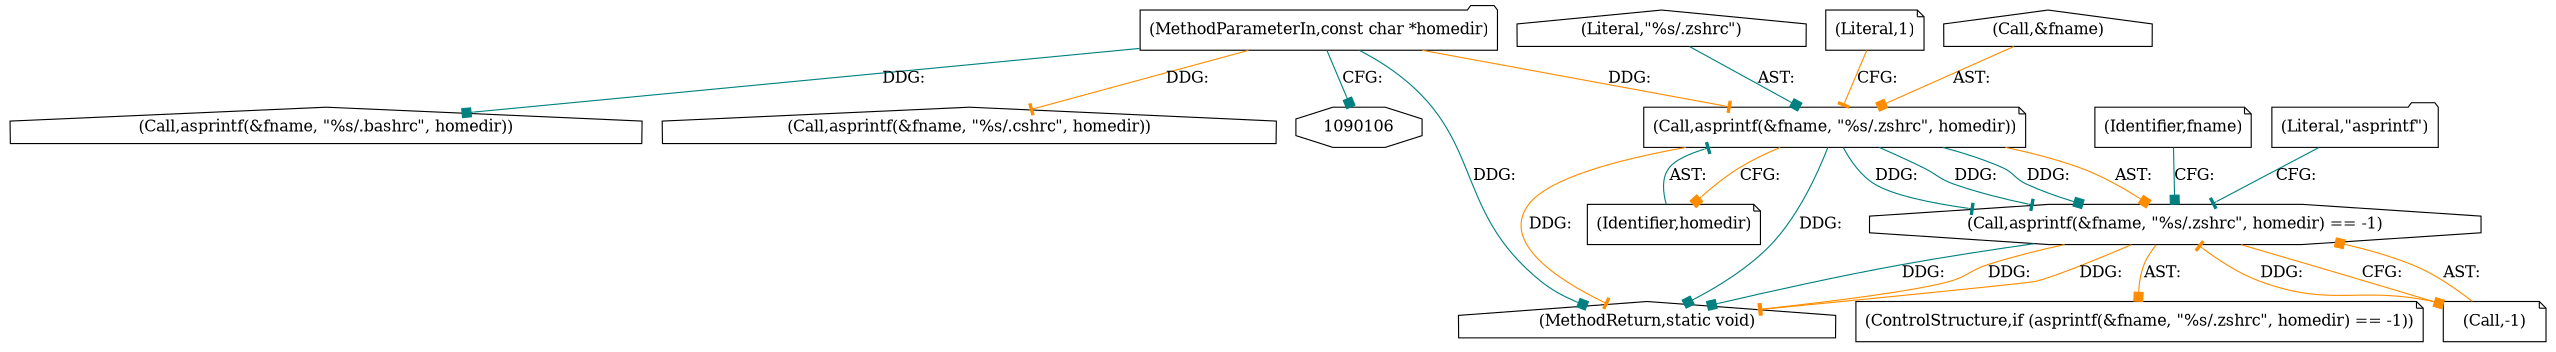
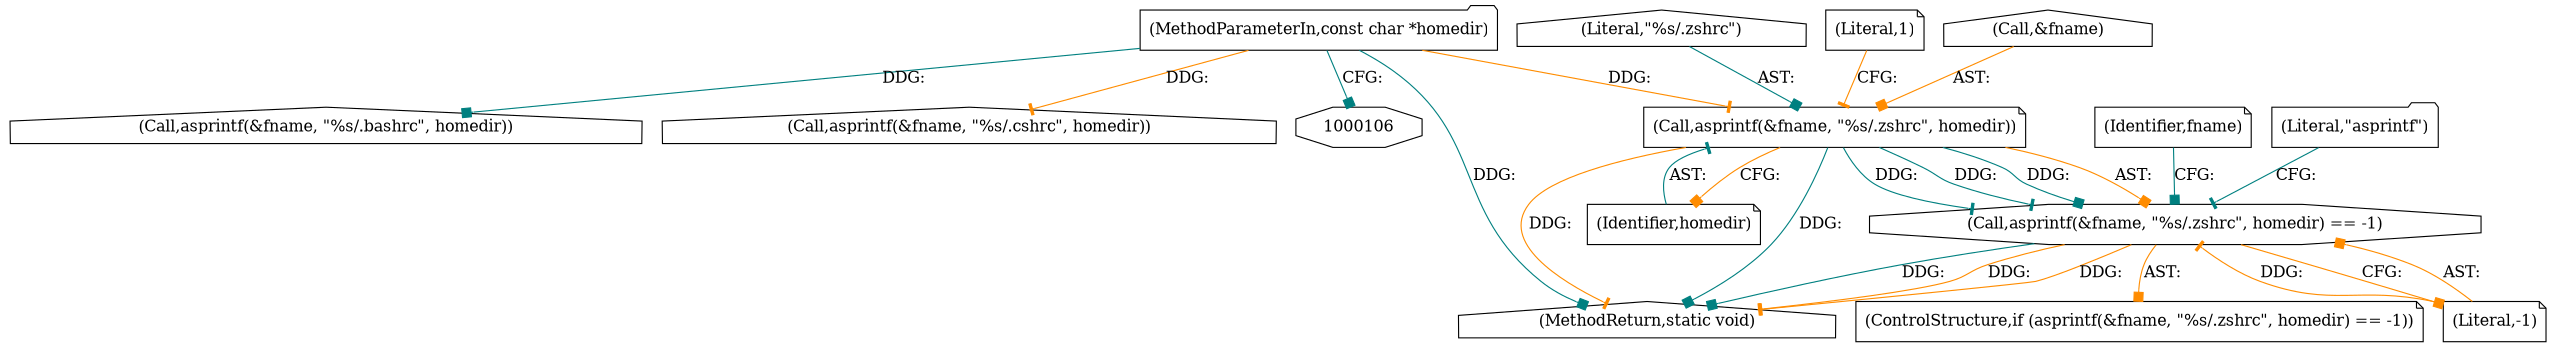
node "1090106": label "1090106" -> "1000106"
node "(Call,-1)": label "(Call,-1)" -> "(Literal,-1)"
